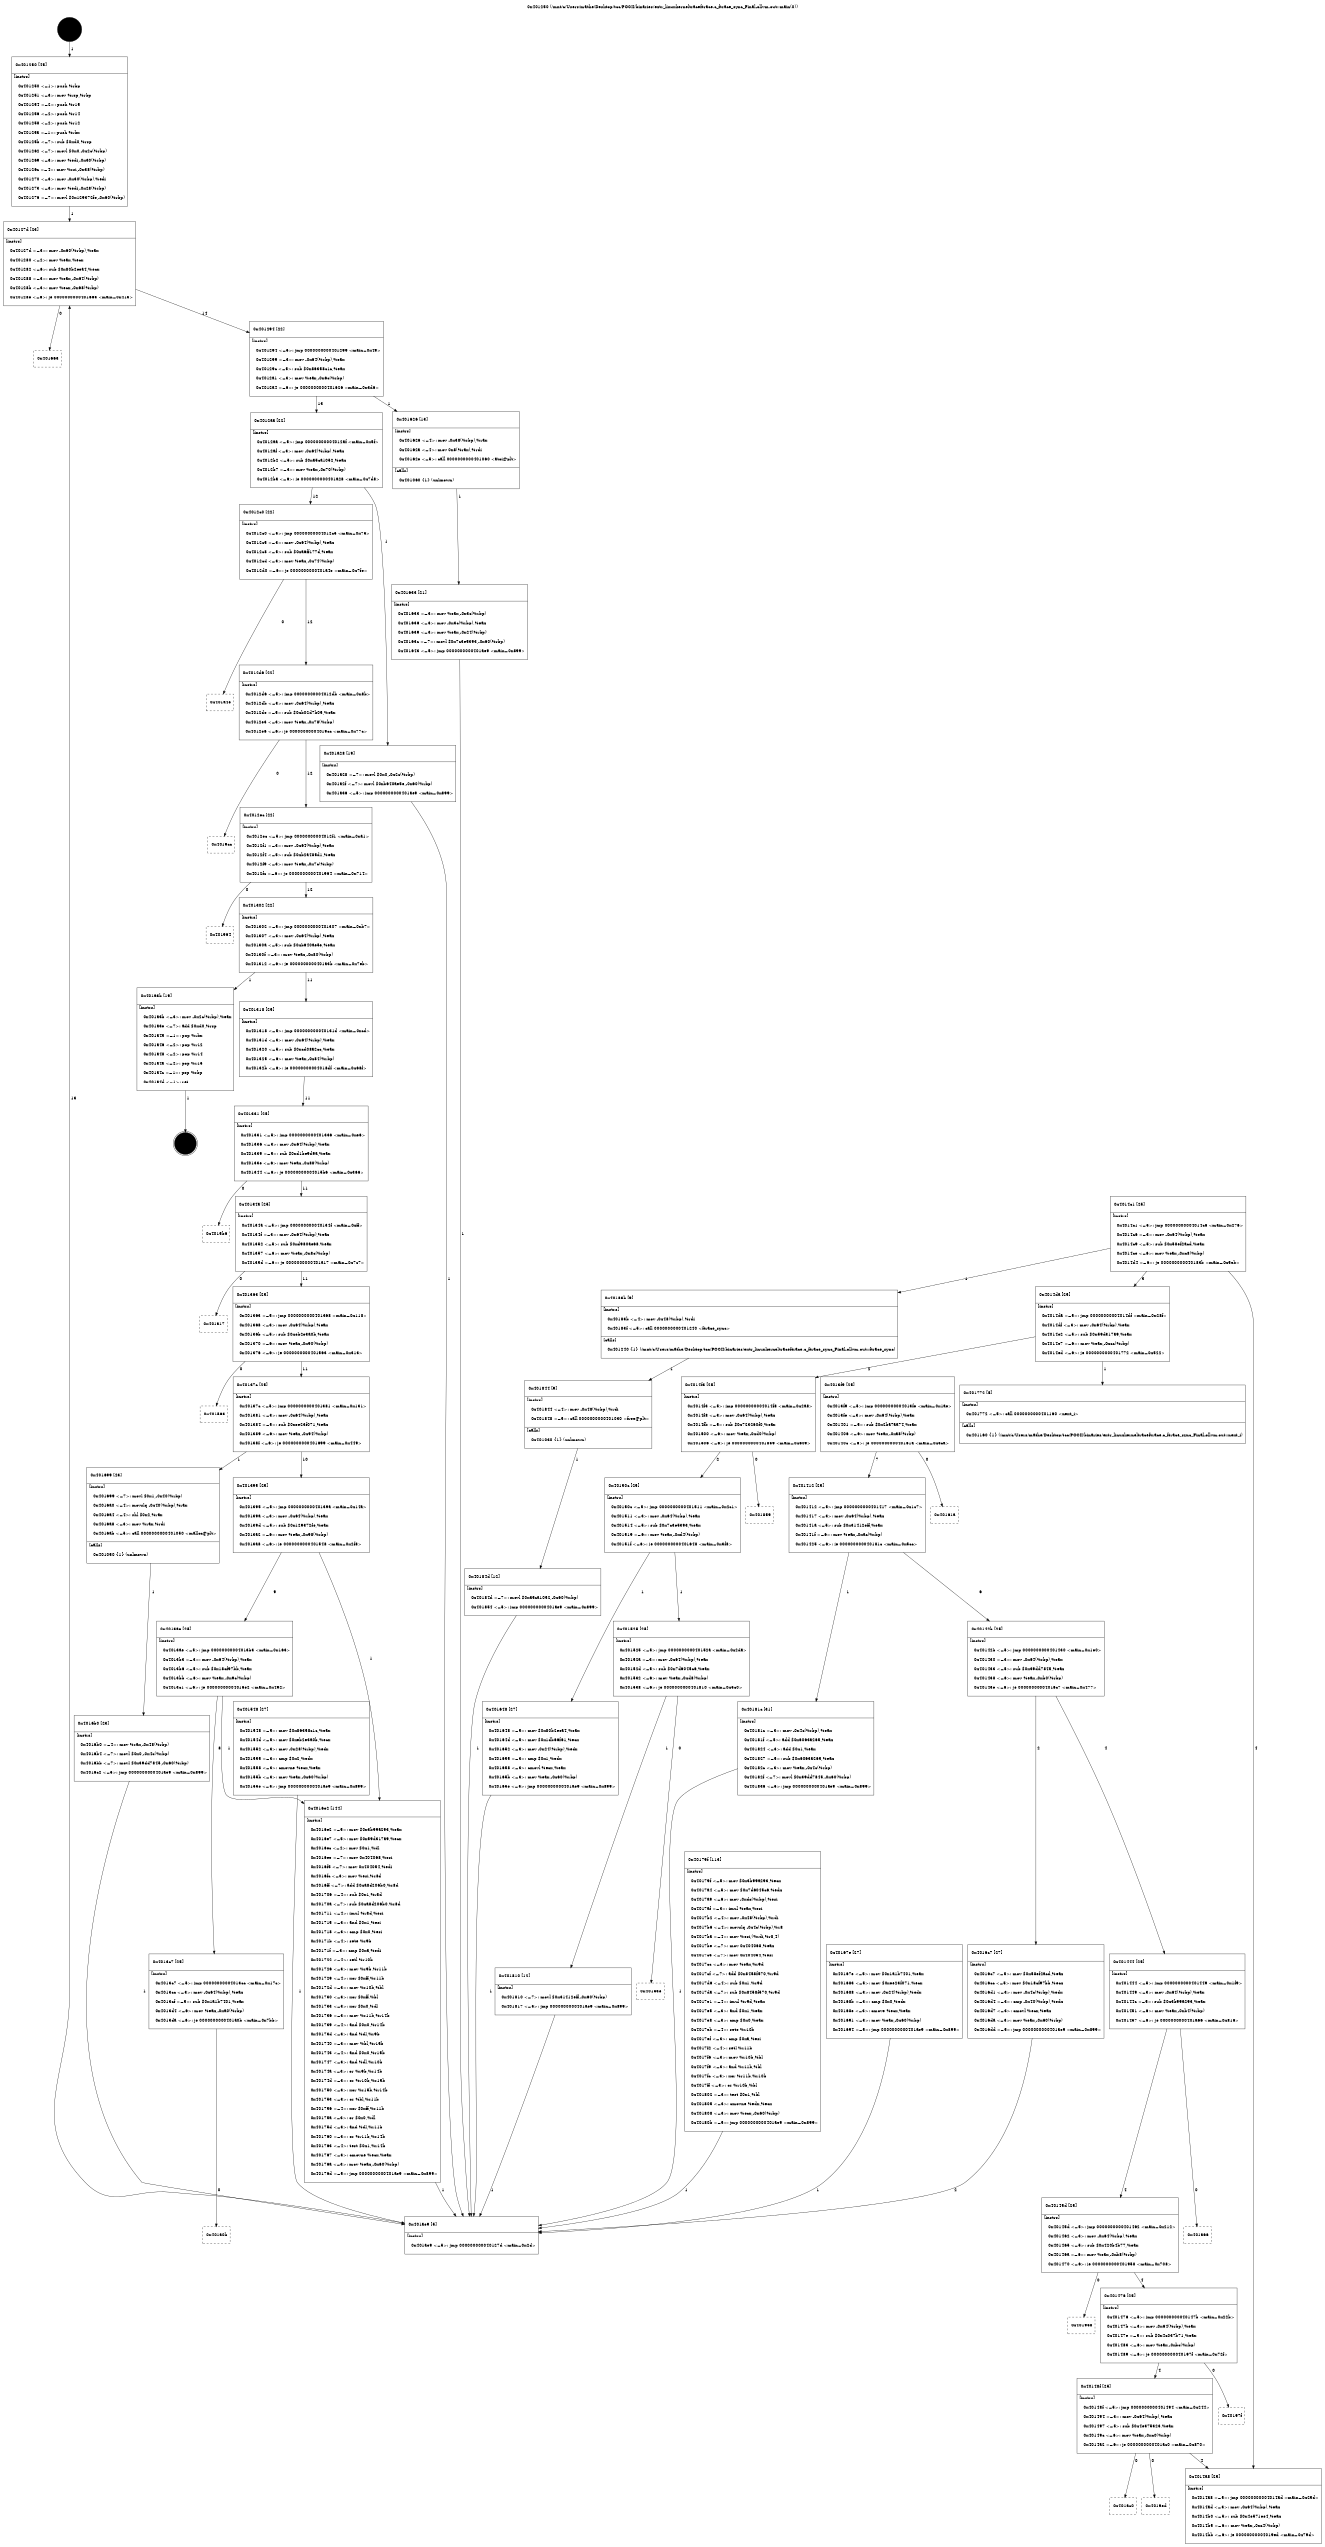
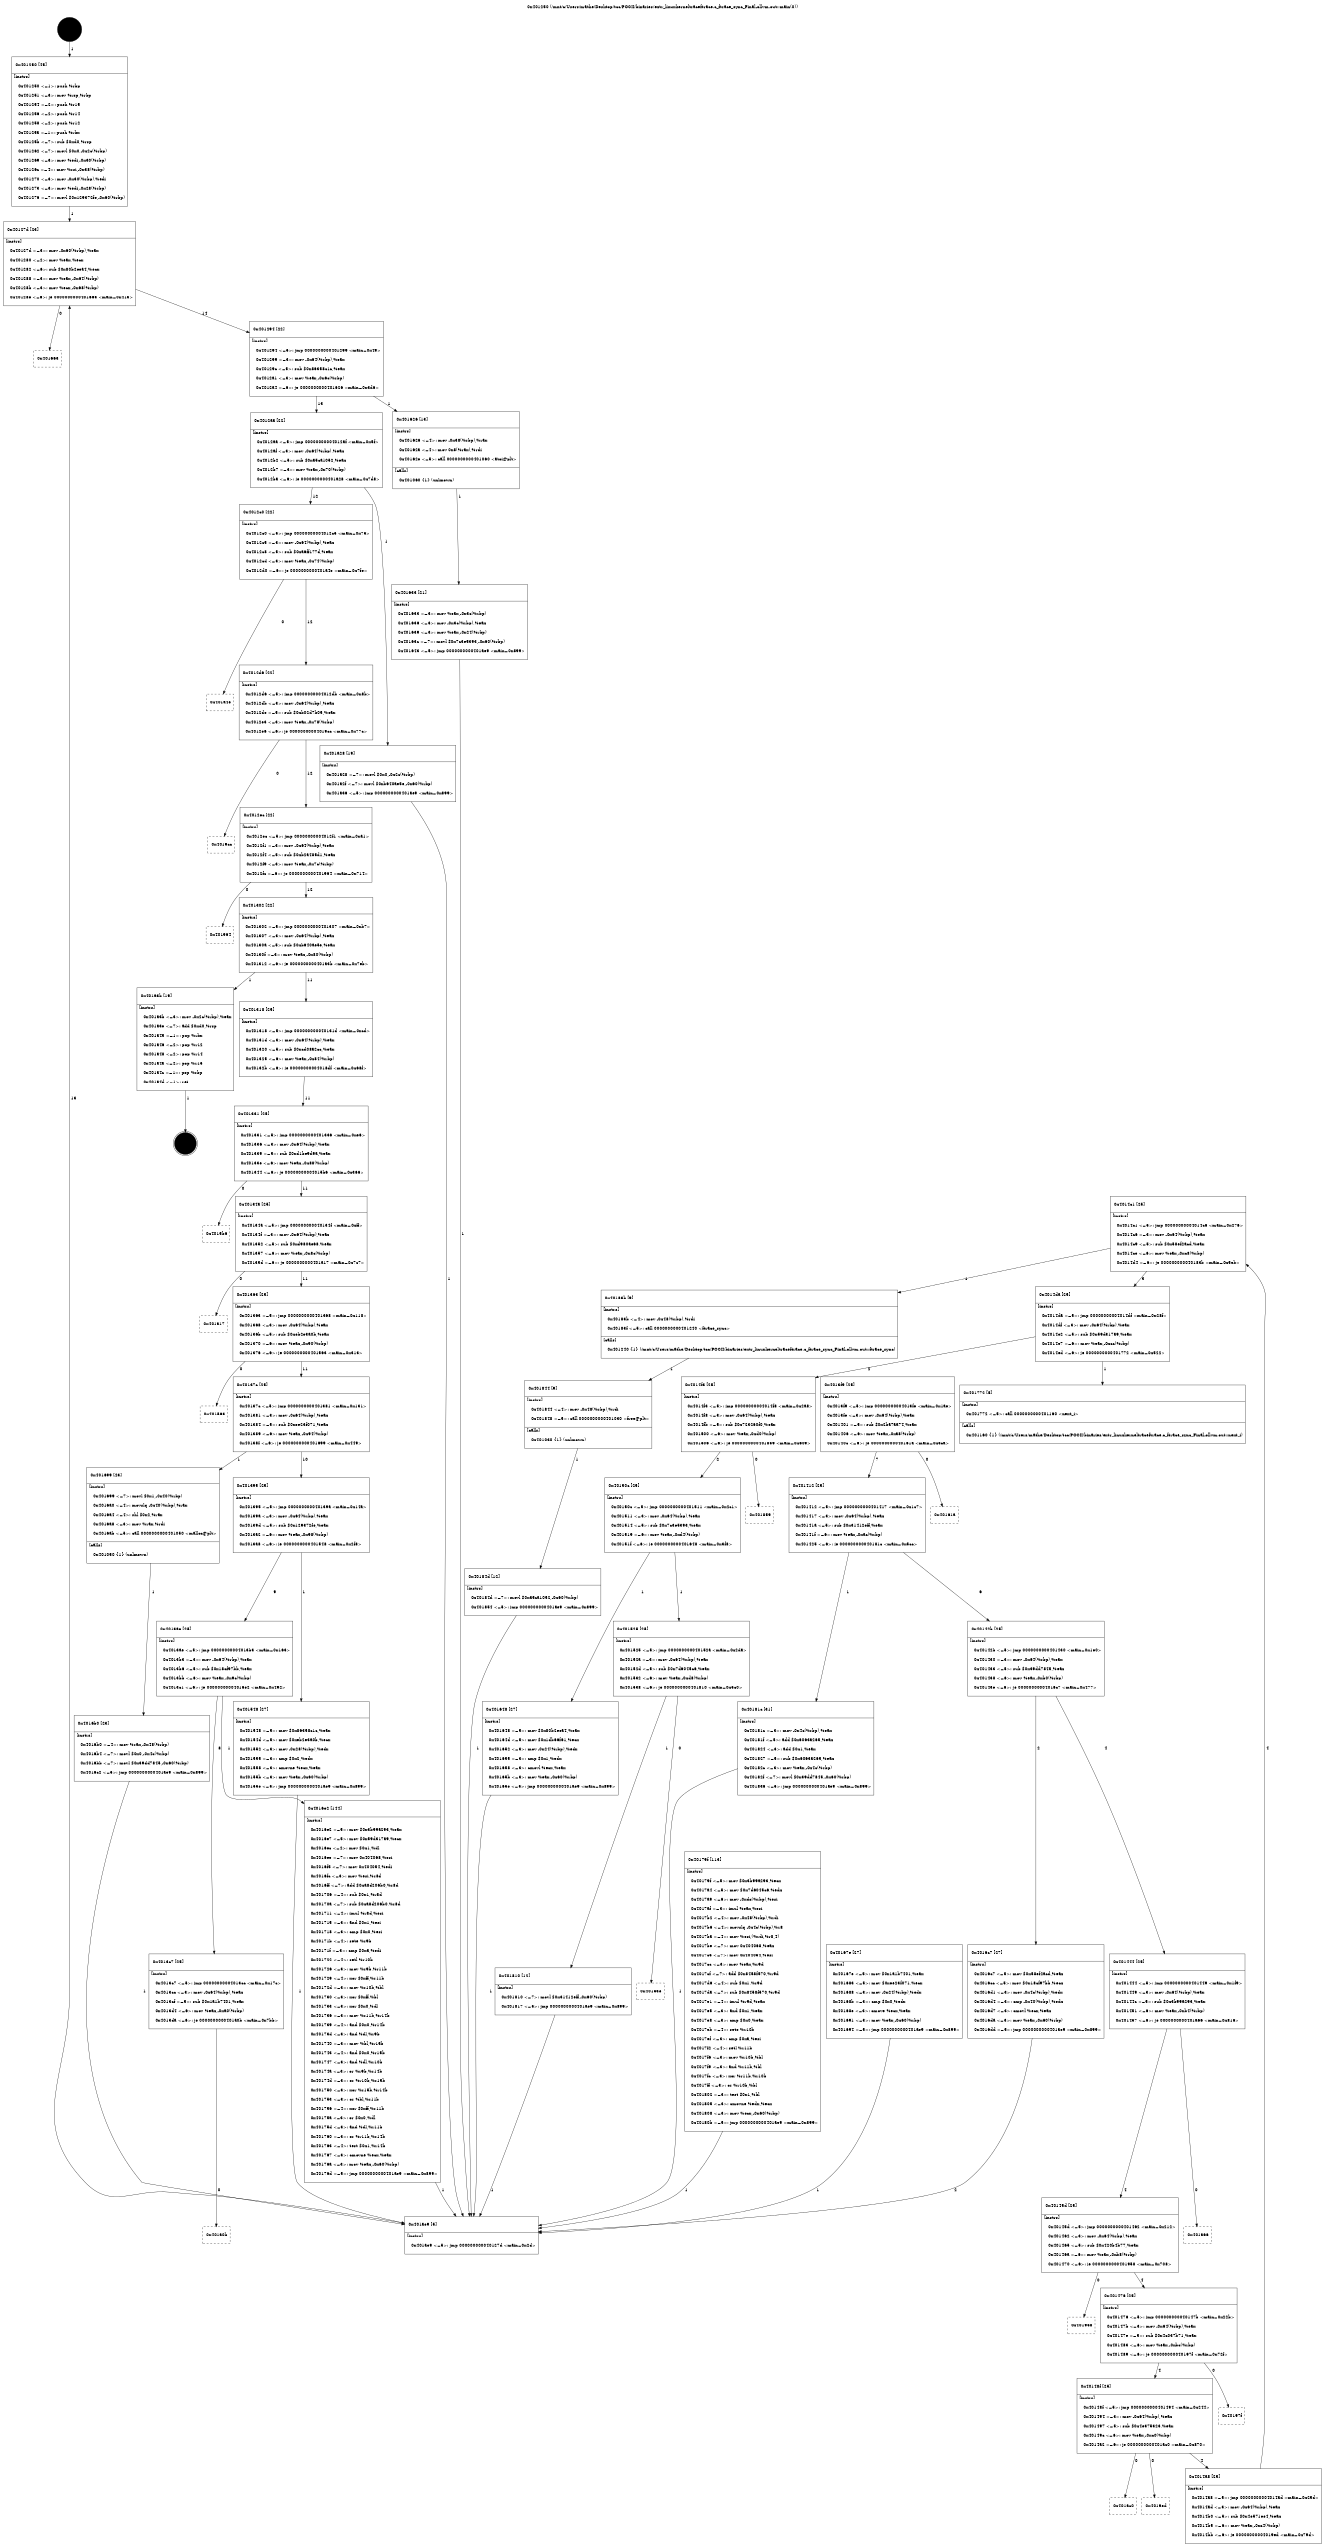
edge "0x401395 [25]" -> "0x4016e2 [144]": now "0x401395 [25]" -> "0x401548 [27]"
edge "0x4014c1 [25]" -> "0x4014a8 [25]": reversed
